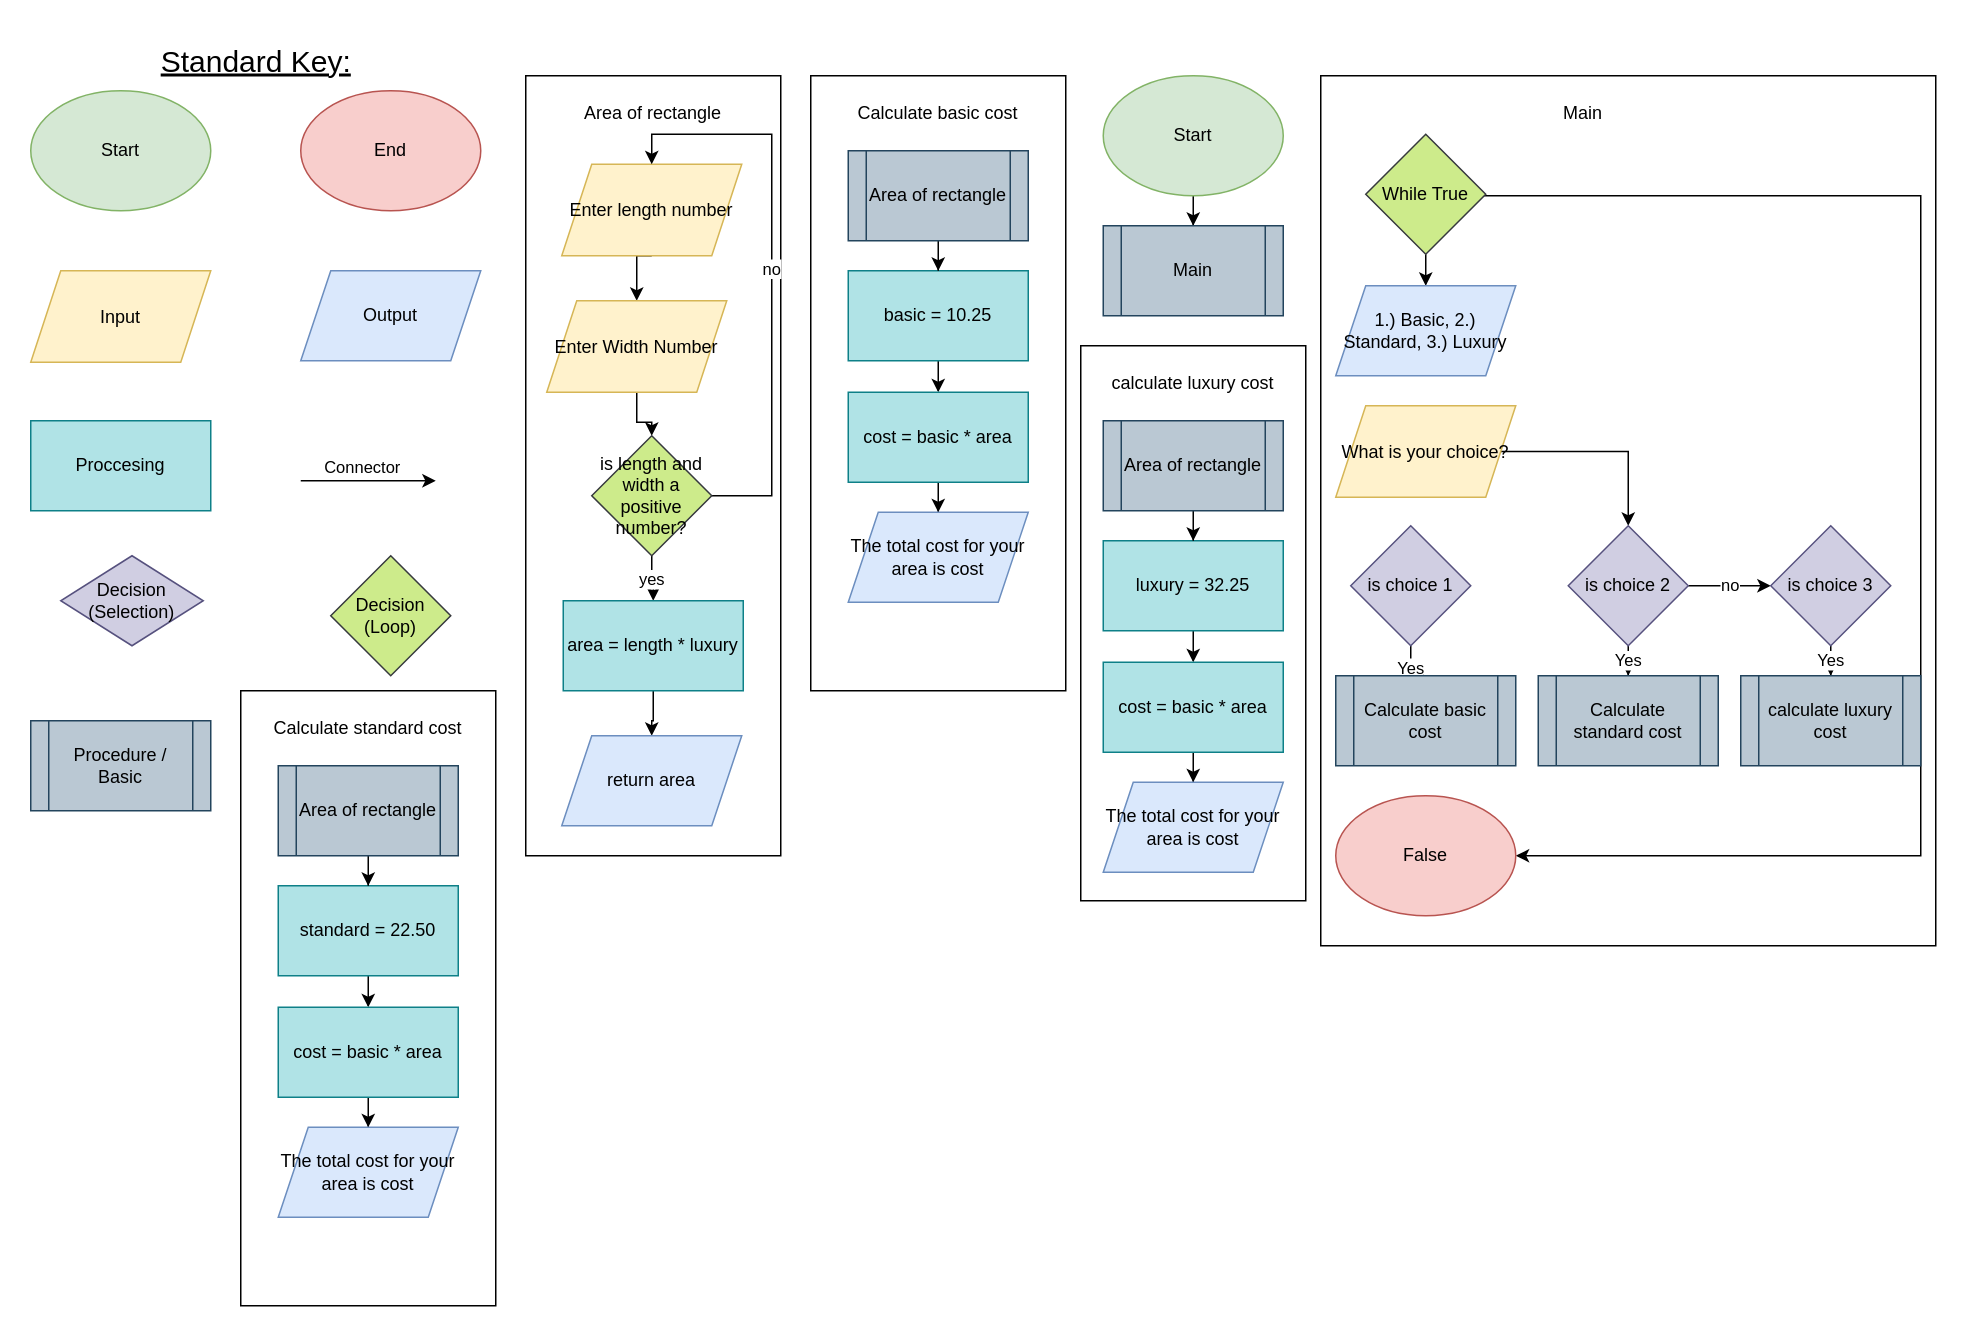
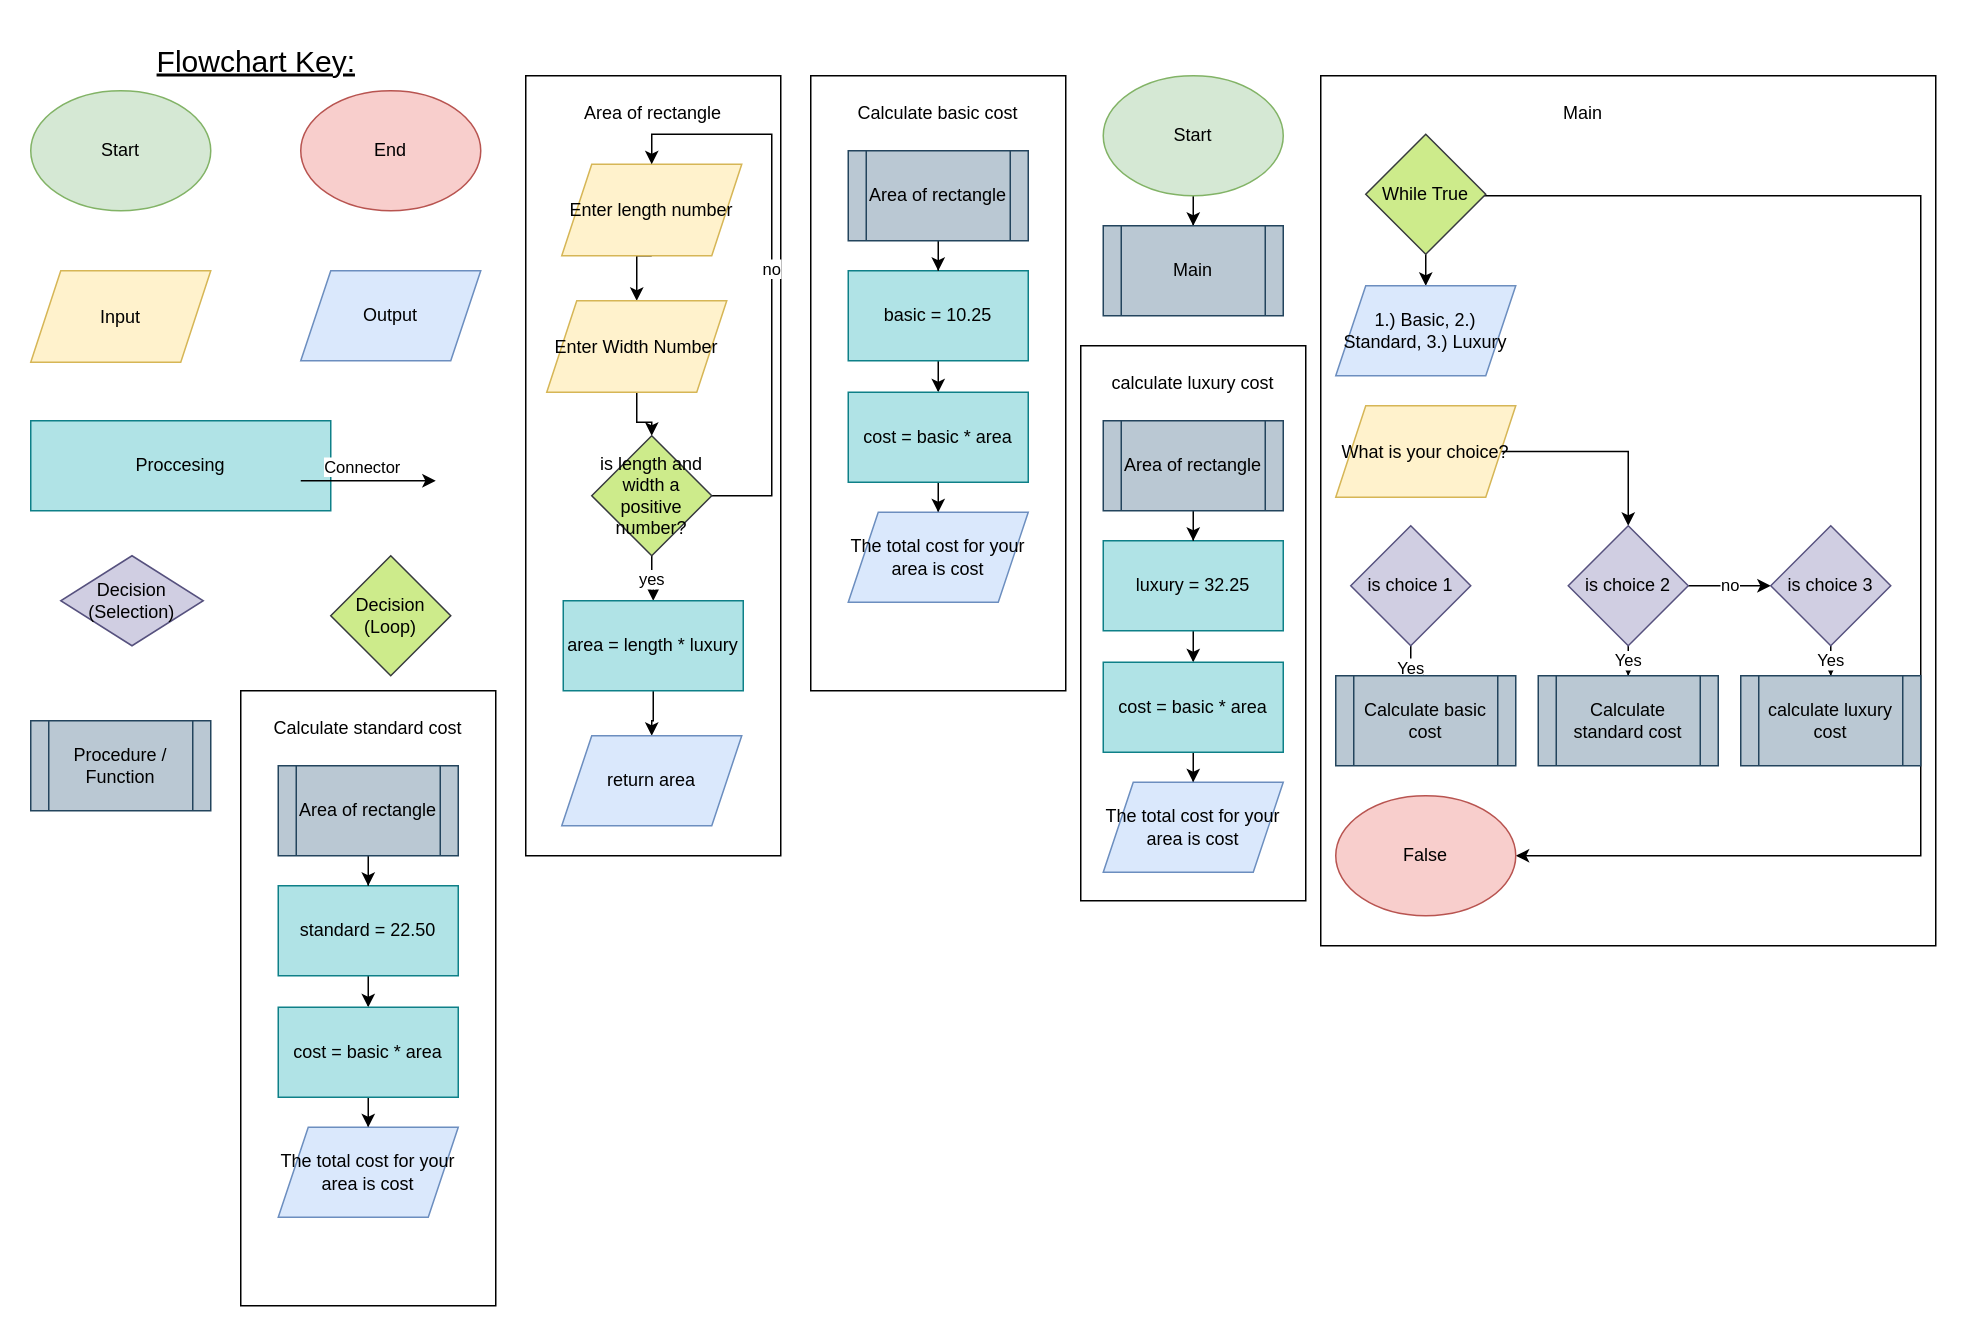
node "Standard Key:": label "Standard Key:" -> "Flowchart Key:"
node "Proccesing": size 180x90 -> 300x90
node "Procedure / Basic": label "Procedure / Basic" -> "Procedure / Function"
